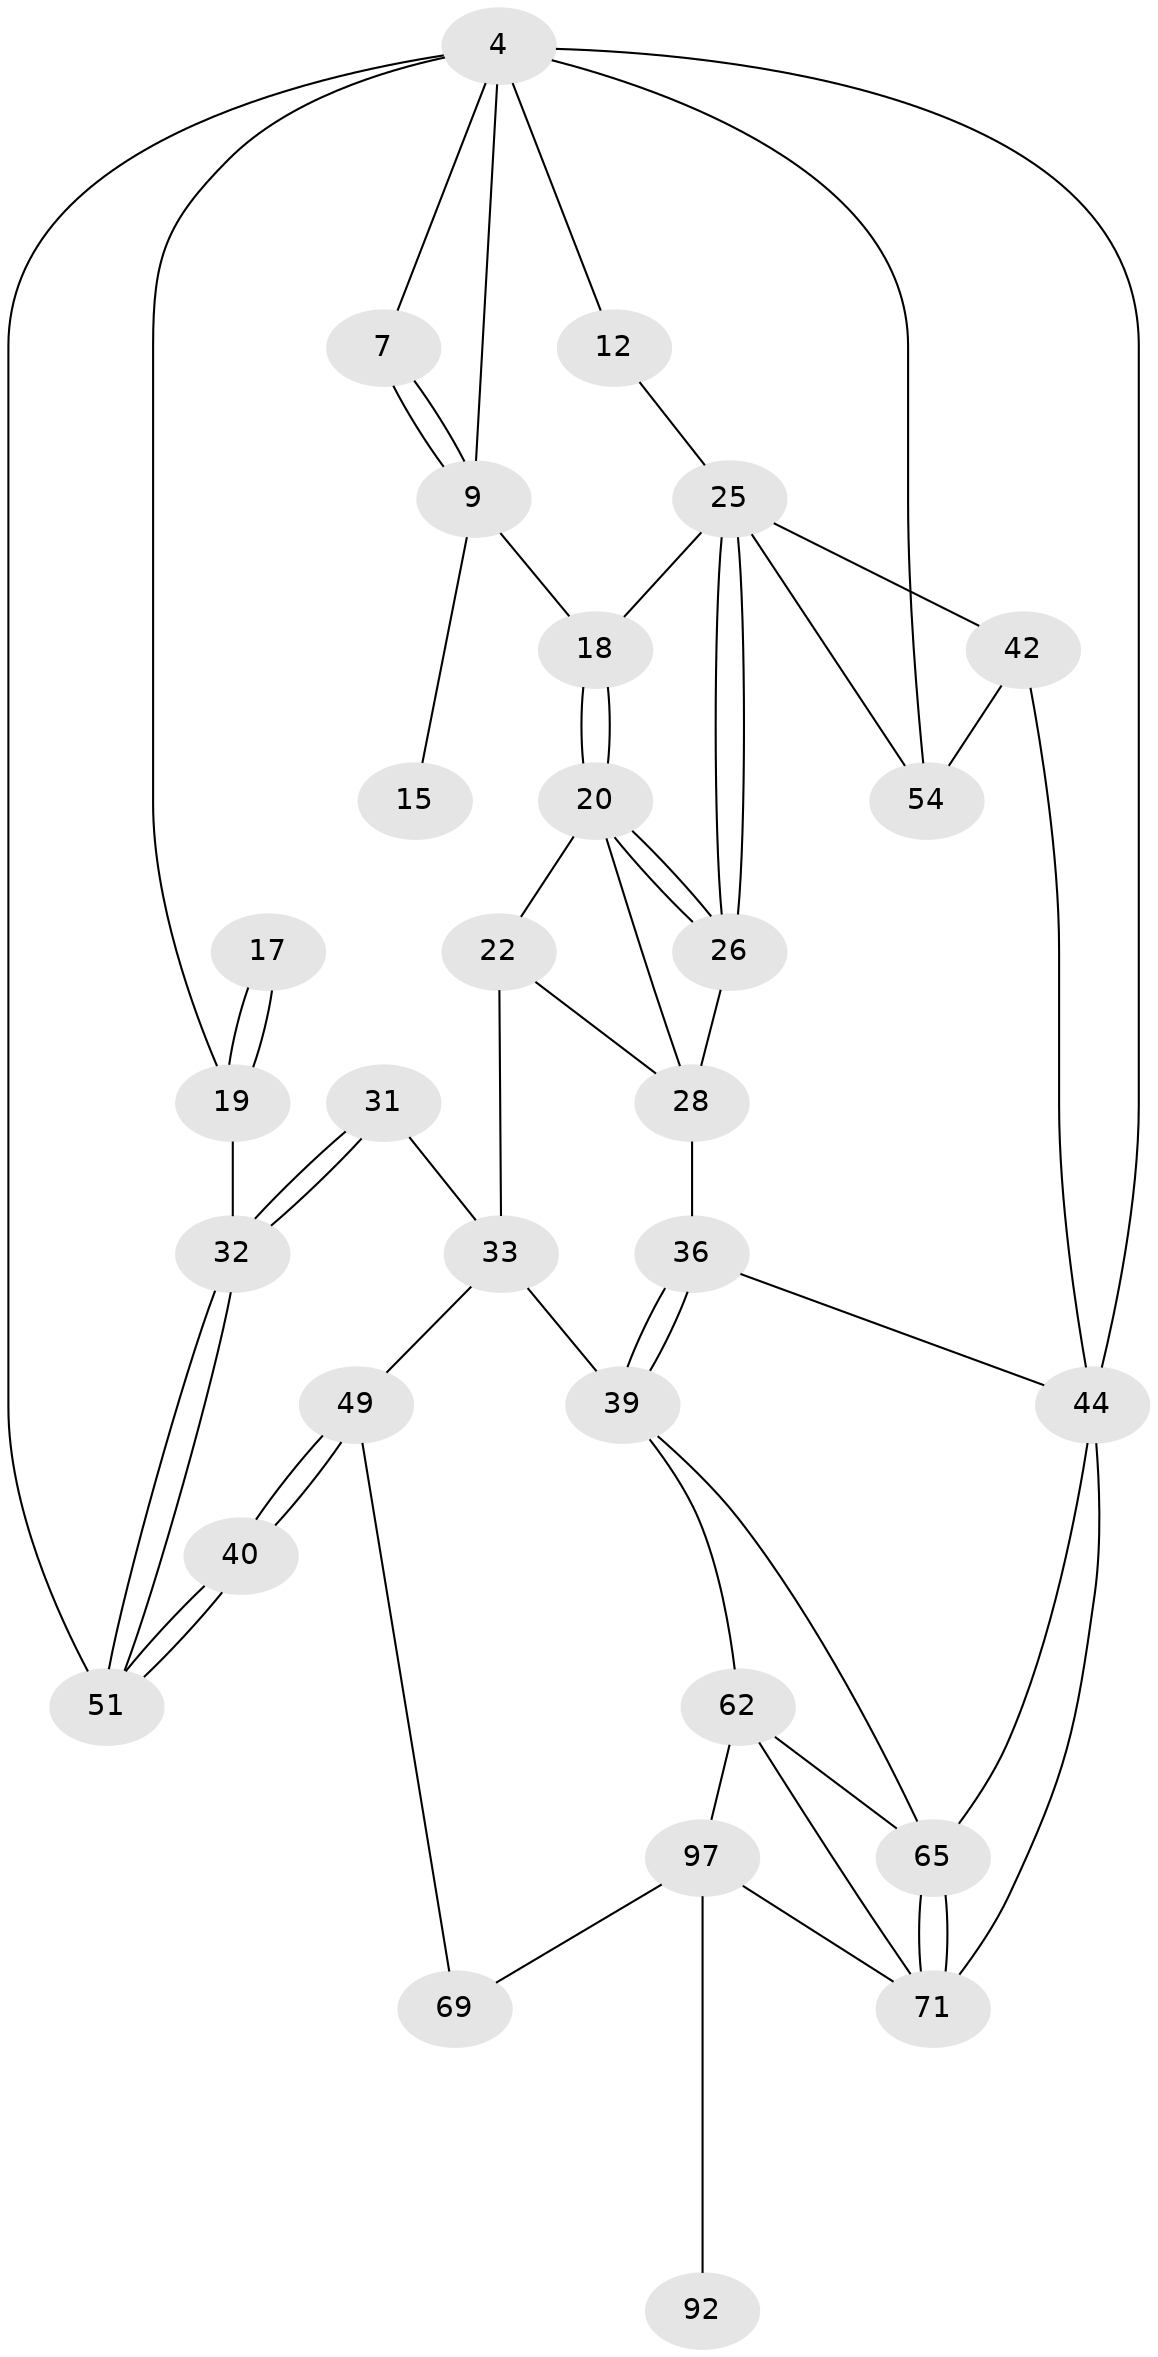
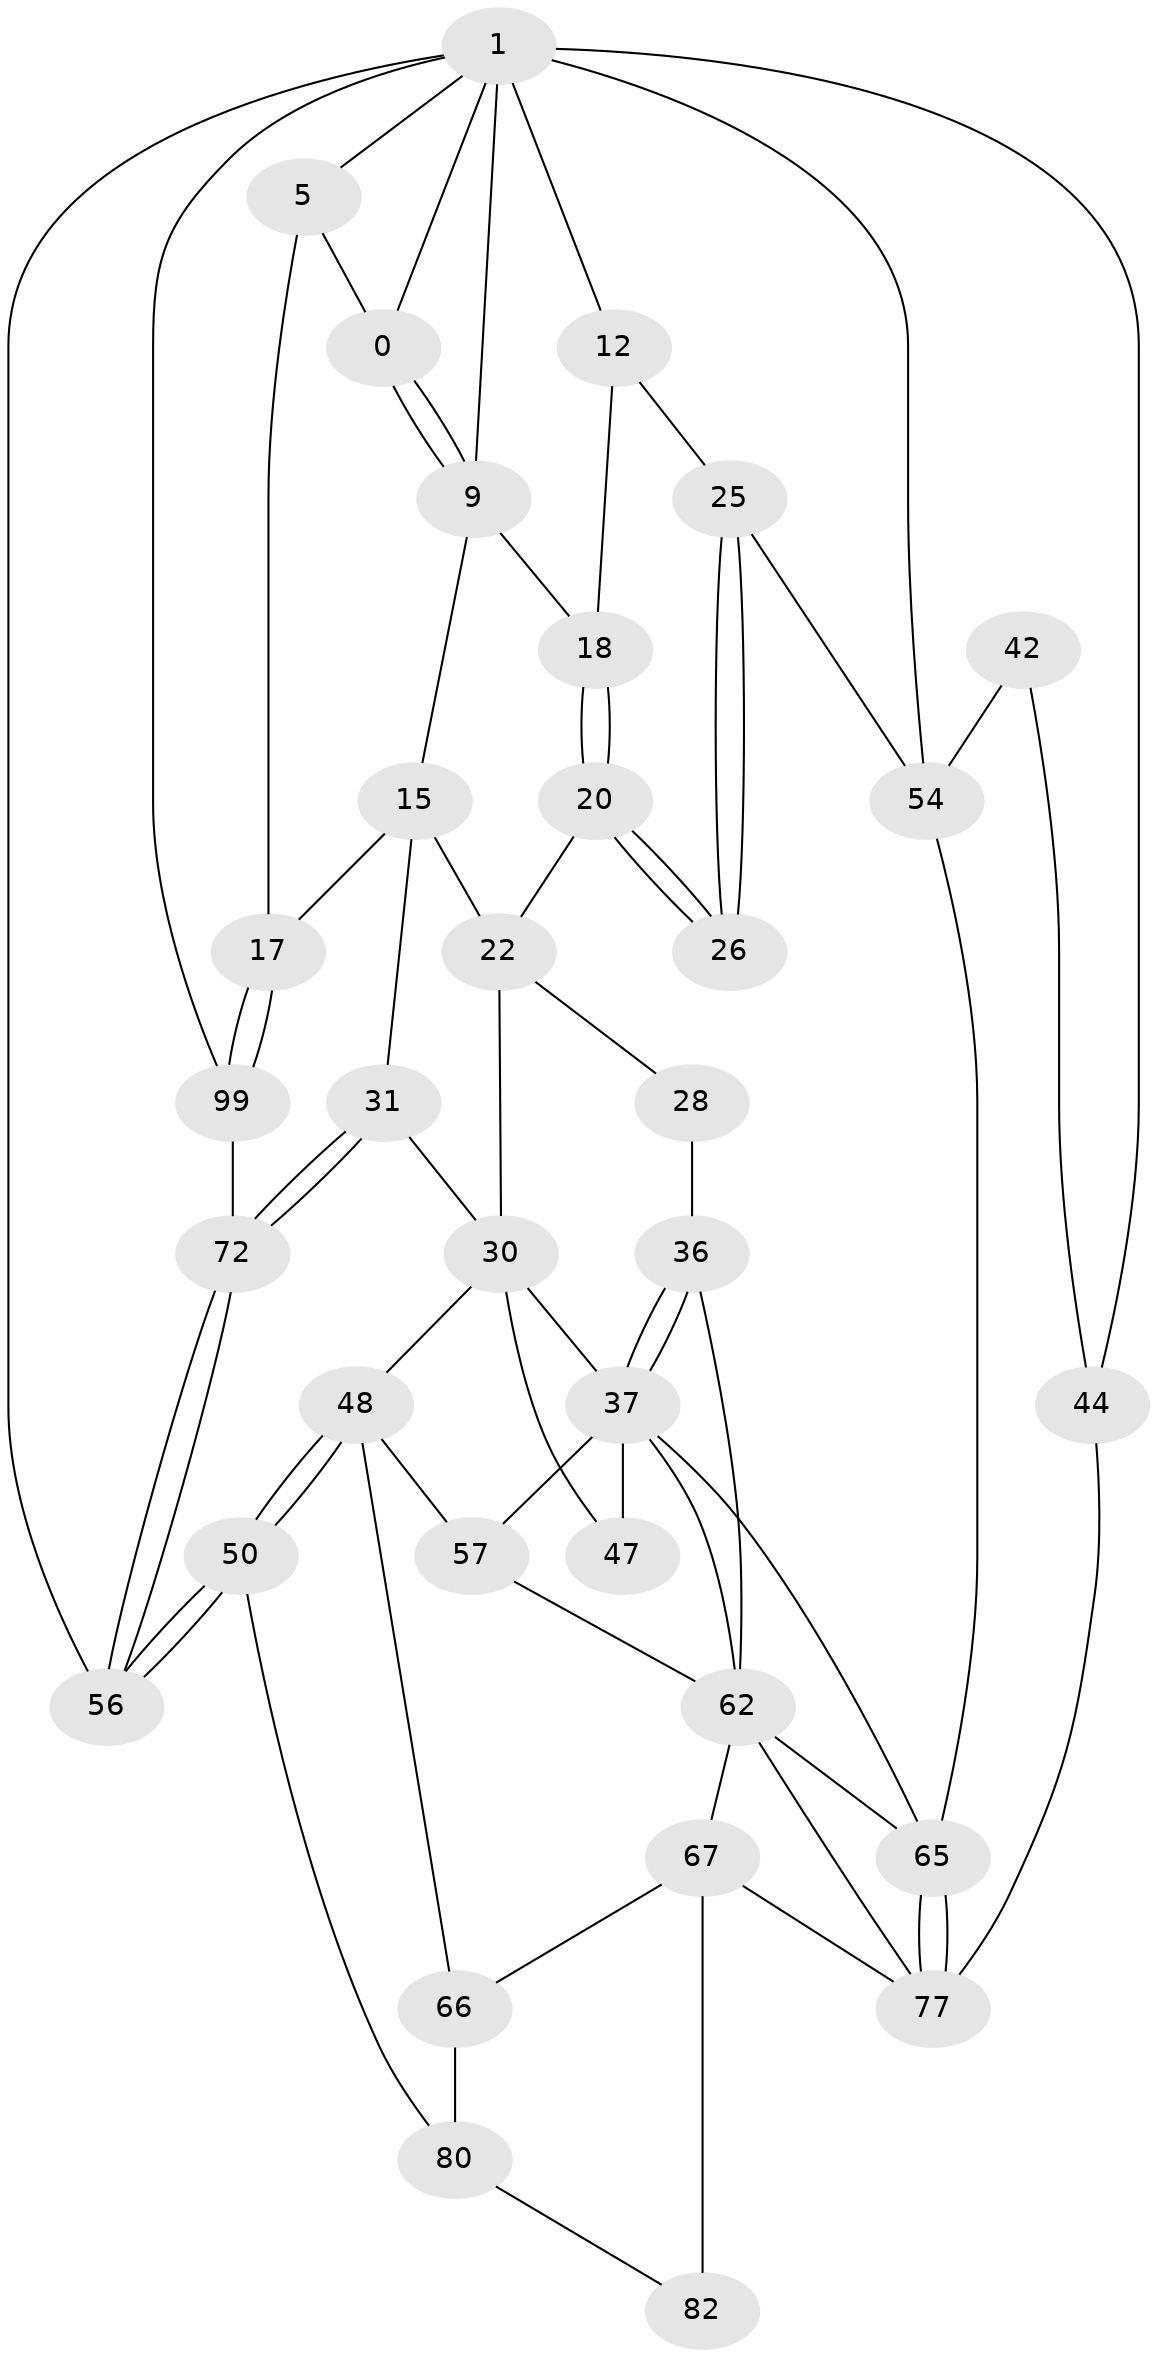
node "4": label "4" -> "1"
node "5": added
node "7": label "7" -> "0"
edge "25" -- "18": now "12" -- "18"
edge "25" -- "42": removed
edge "15" -- "17": added
edge "15" -- "22": added
edge "15" -- "31": added
edge "20" -- "28": removed
edge "26" -- "28": removed
node "19": label "19" -> "99"
node "32": label "32" -> "72"
node "33": label "33" -> "30"
edge "36" -- "44": now "36" -- "62"
node "49": label "49" -> "48"
node "39": label "39" -> "37"
node "40": label "40" -> "50"
node "57": added
node "47": added
edge "44" -- "65": now "54" -- "65"
node "51": label "51" -> "56"
node "97": label "97" -> "67"
node "69": label "69" -> "66"
node "71": label "71" -> "77"
node "80": added
node "92": label "92" -> "82"
